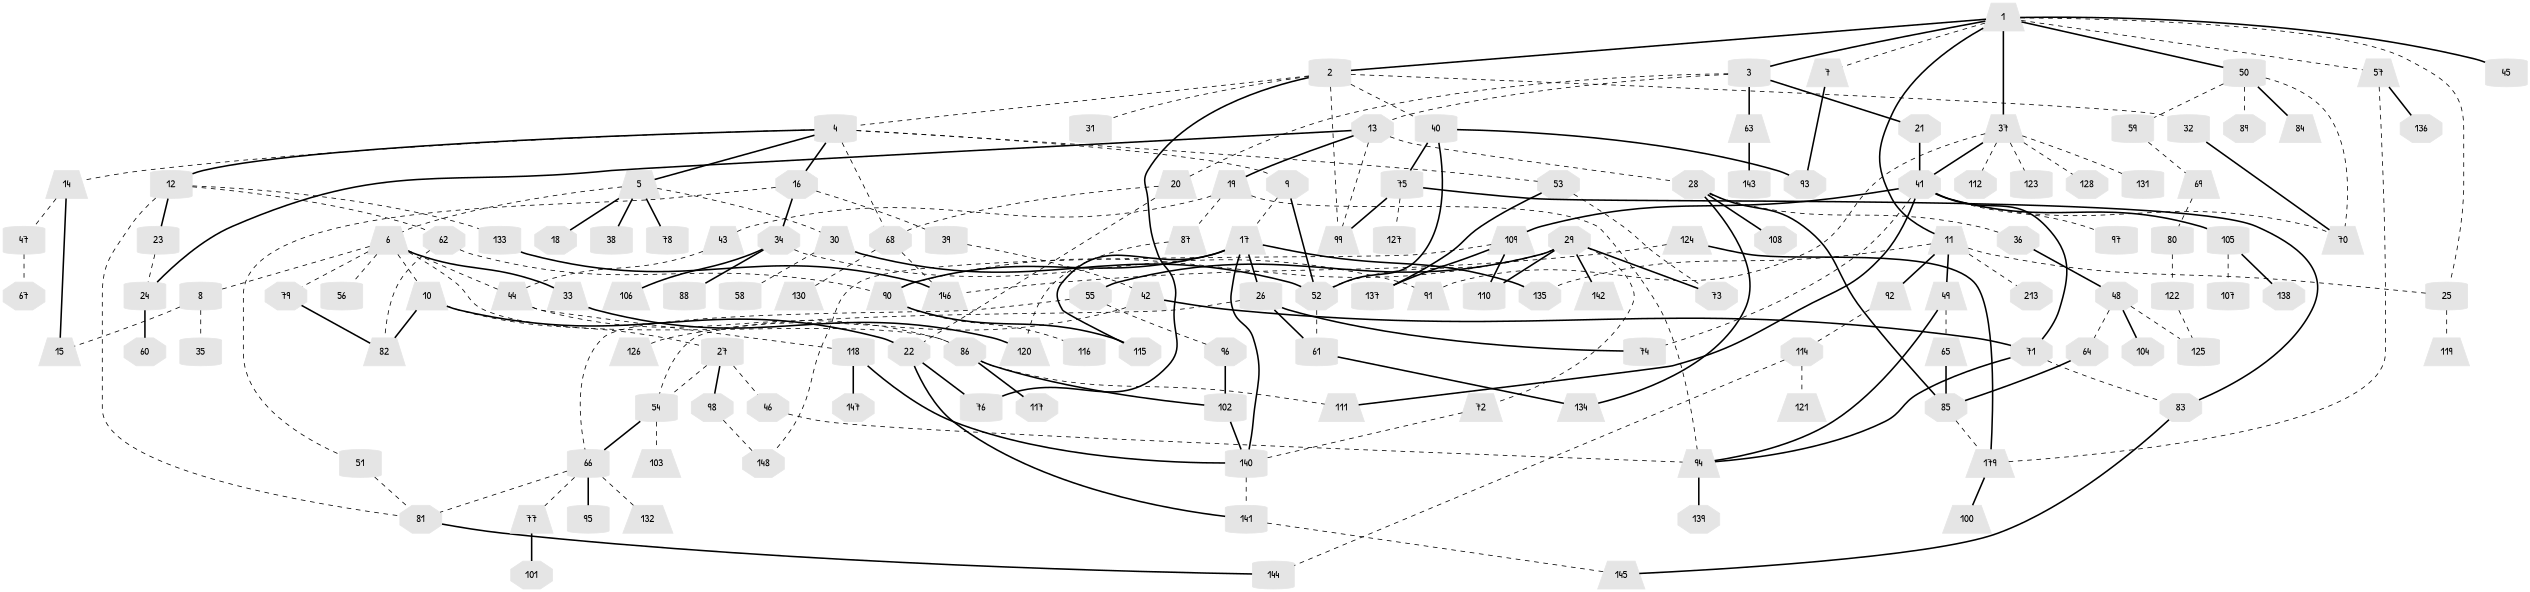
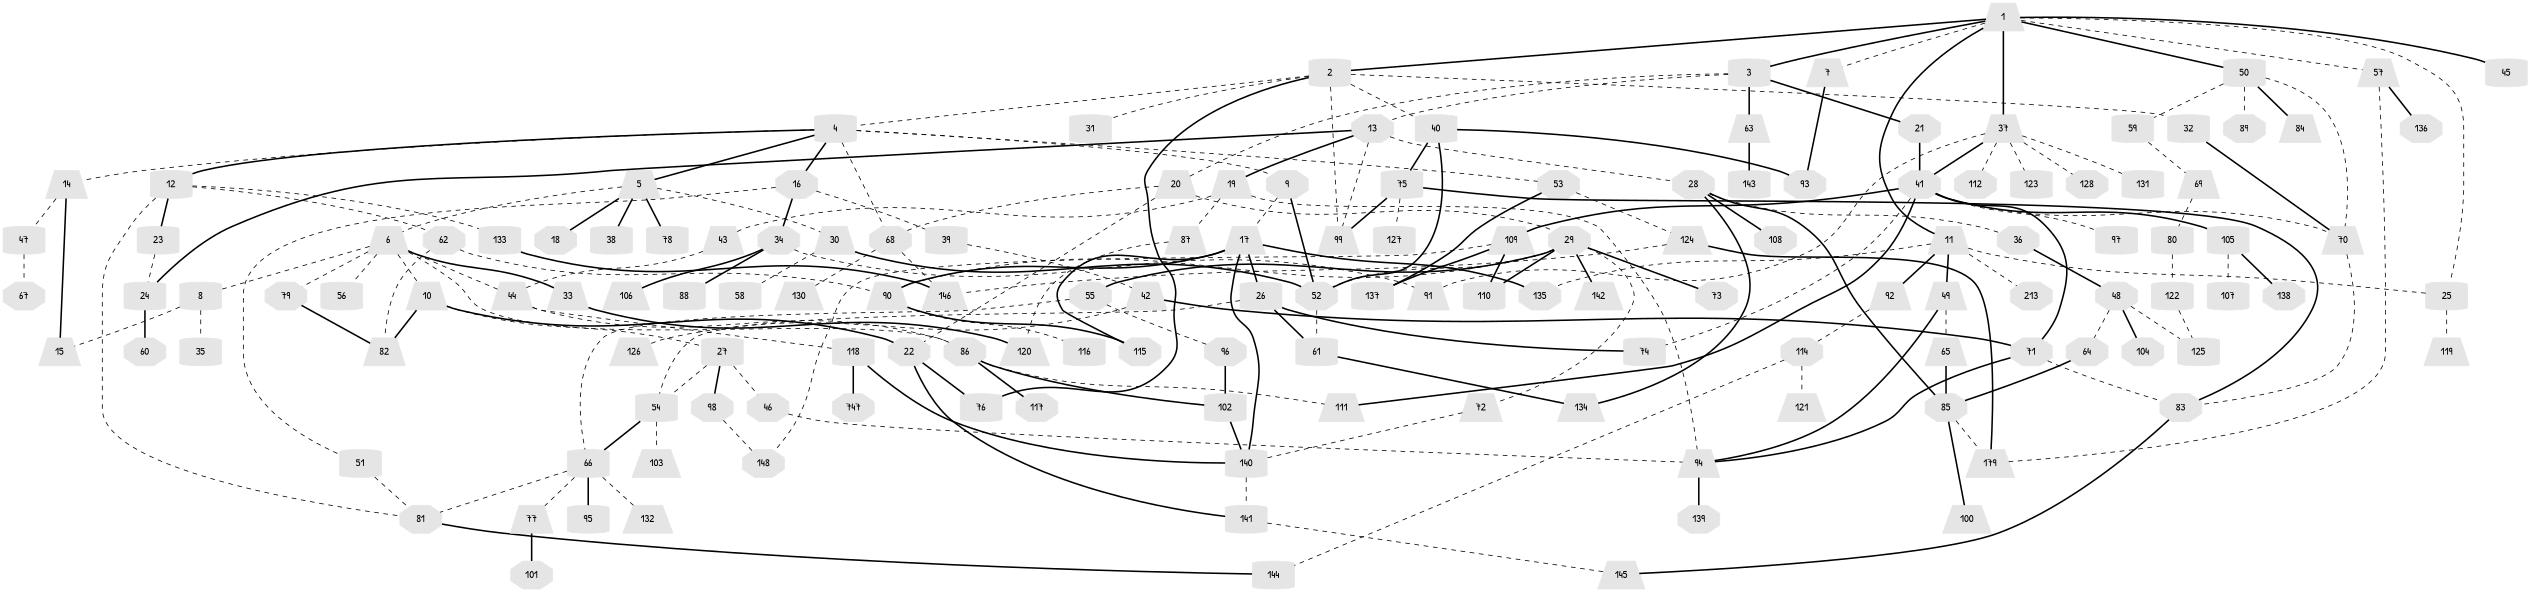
edge "20" -- "29": added
edge "53" -- "73": now "53" -- "124"
edge "70" -- "83": added
node "147": label "147" -> "747"
edge "179" -- "100": now "85" -- "100"
